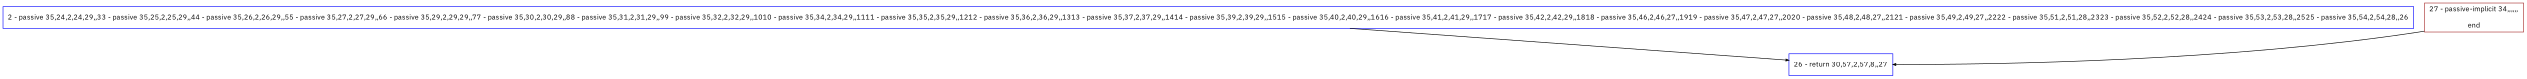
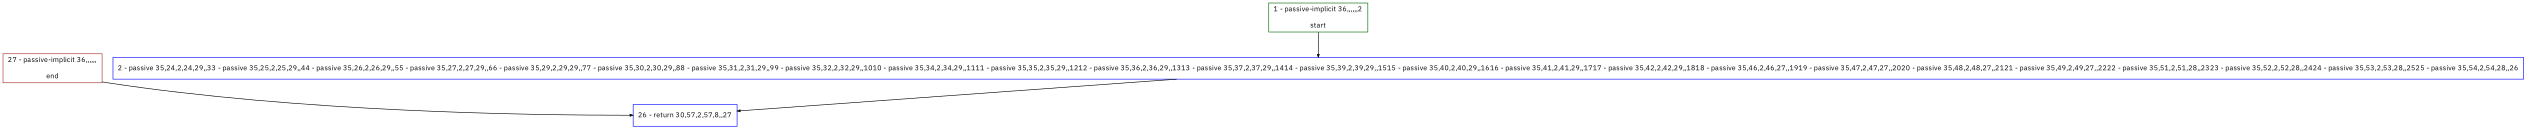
node "1 - passive-implicit 36,,,,,,2 start": added
node "27 - passive-implicit 34,,,,,, end": label "27 - passive-implicit 34,,,,,, end" -> "27 - passive-implicit 36,,,,,, end"
